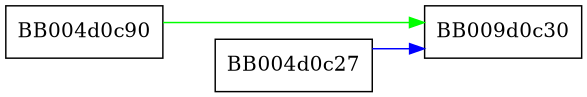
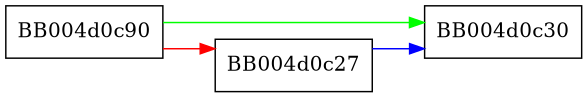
node "BB009d0c30": label "BB009d0c30" -> "BB004d0c30"
edge "BB004d0c90" -> "BB004d0c27": added
